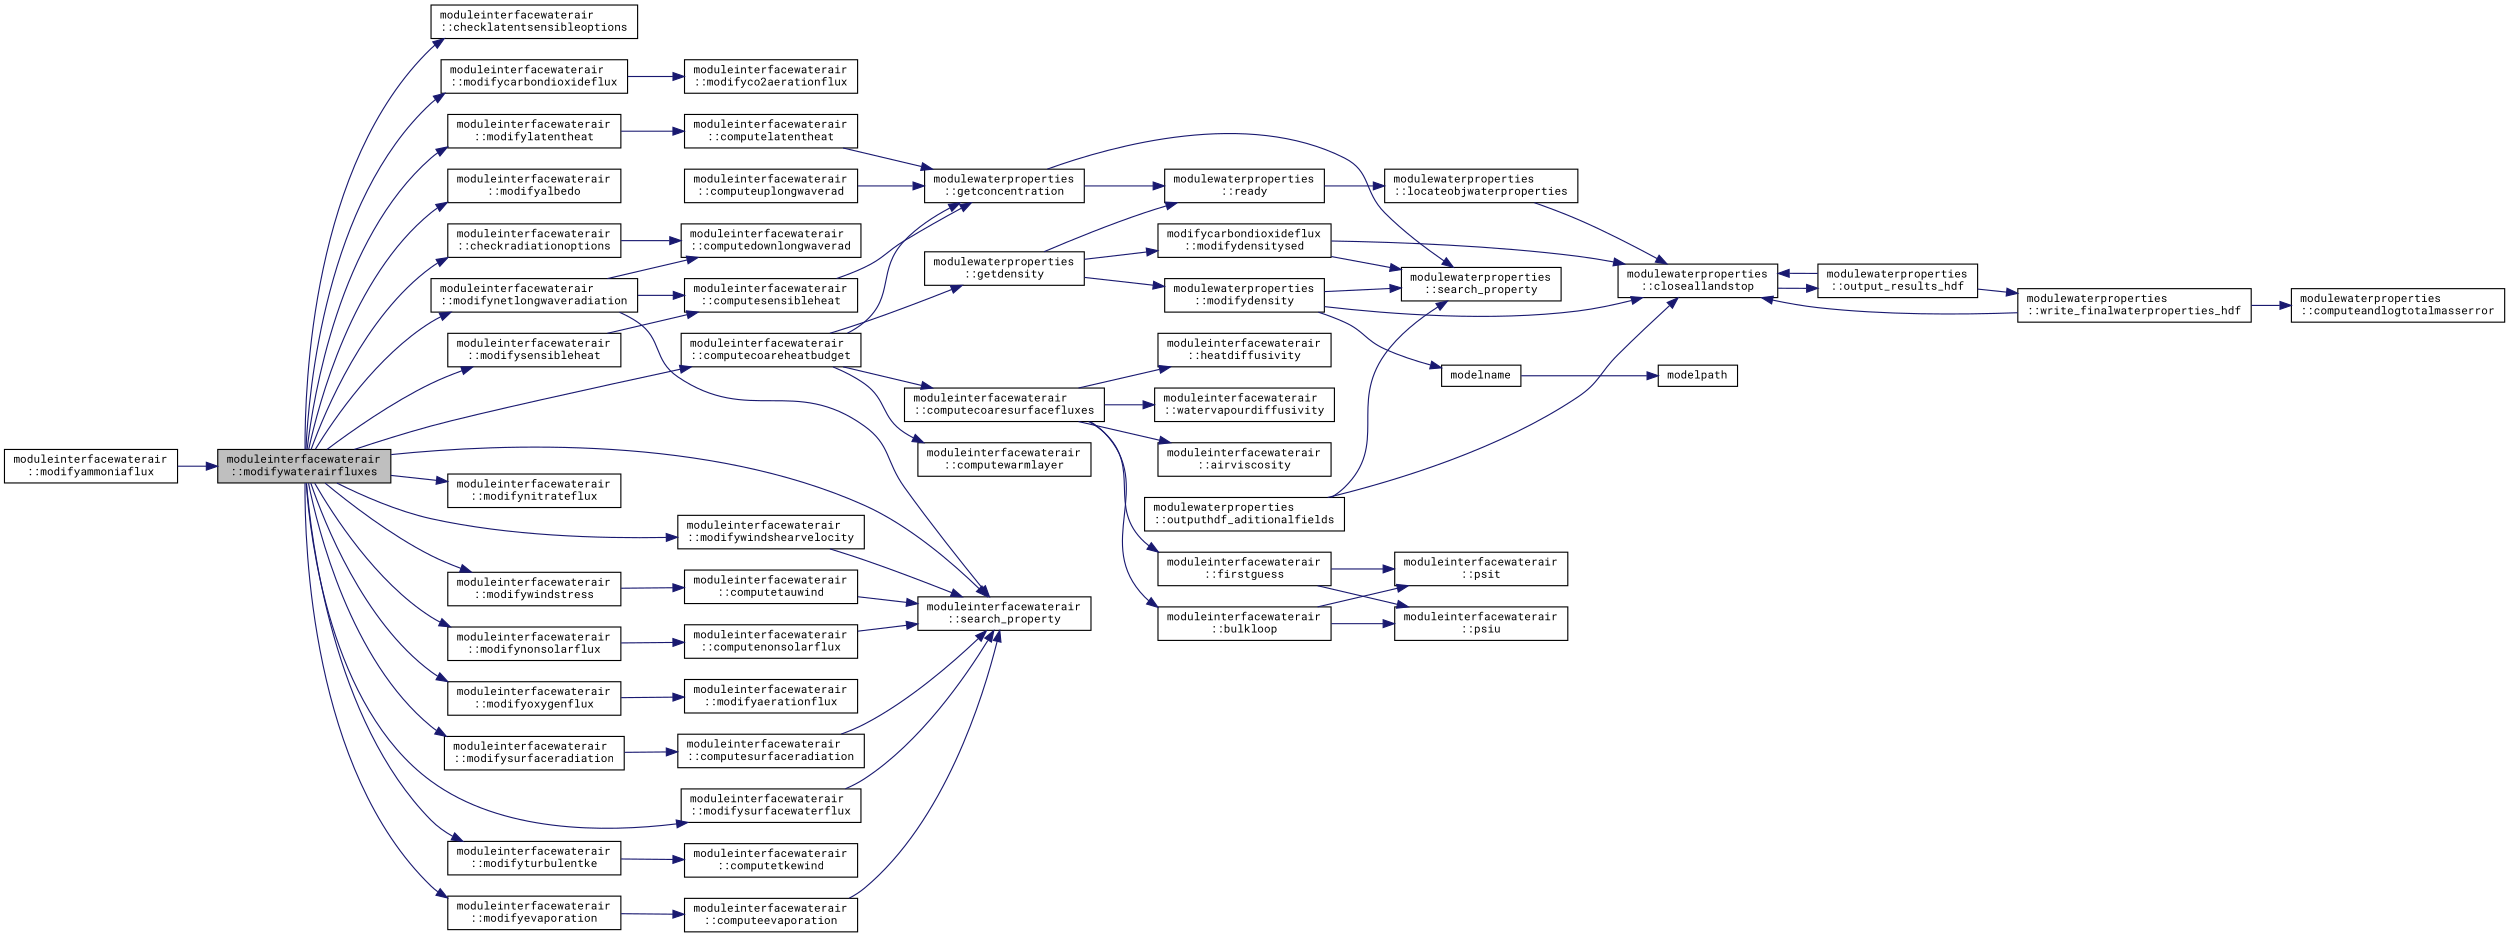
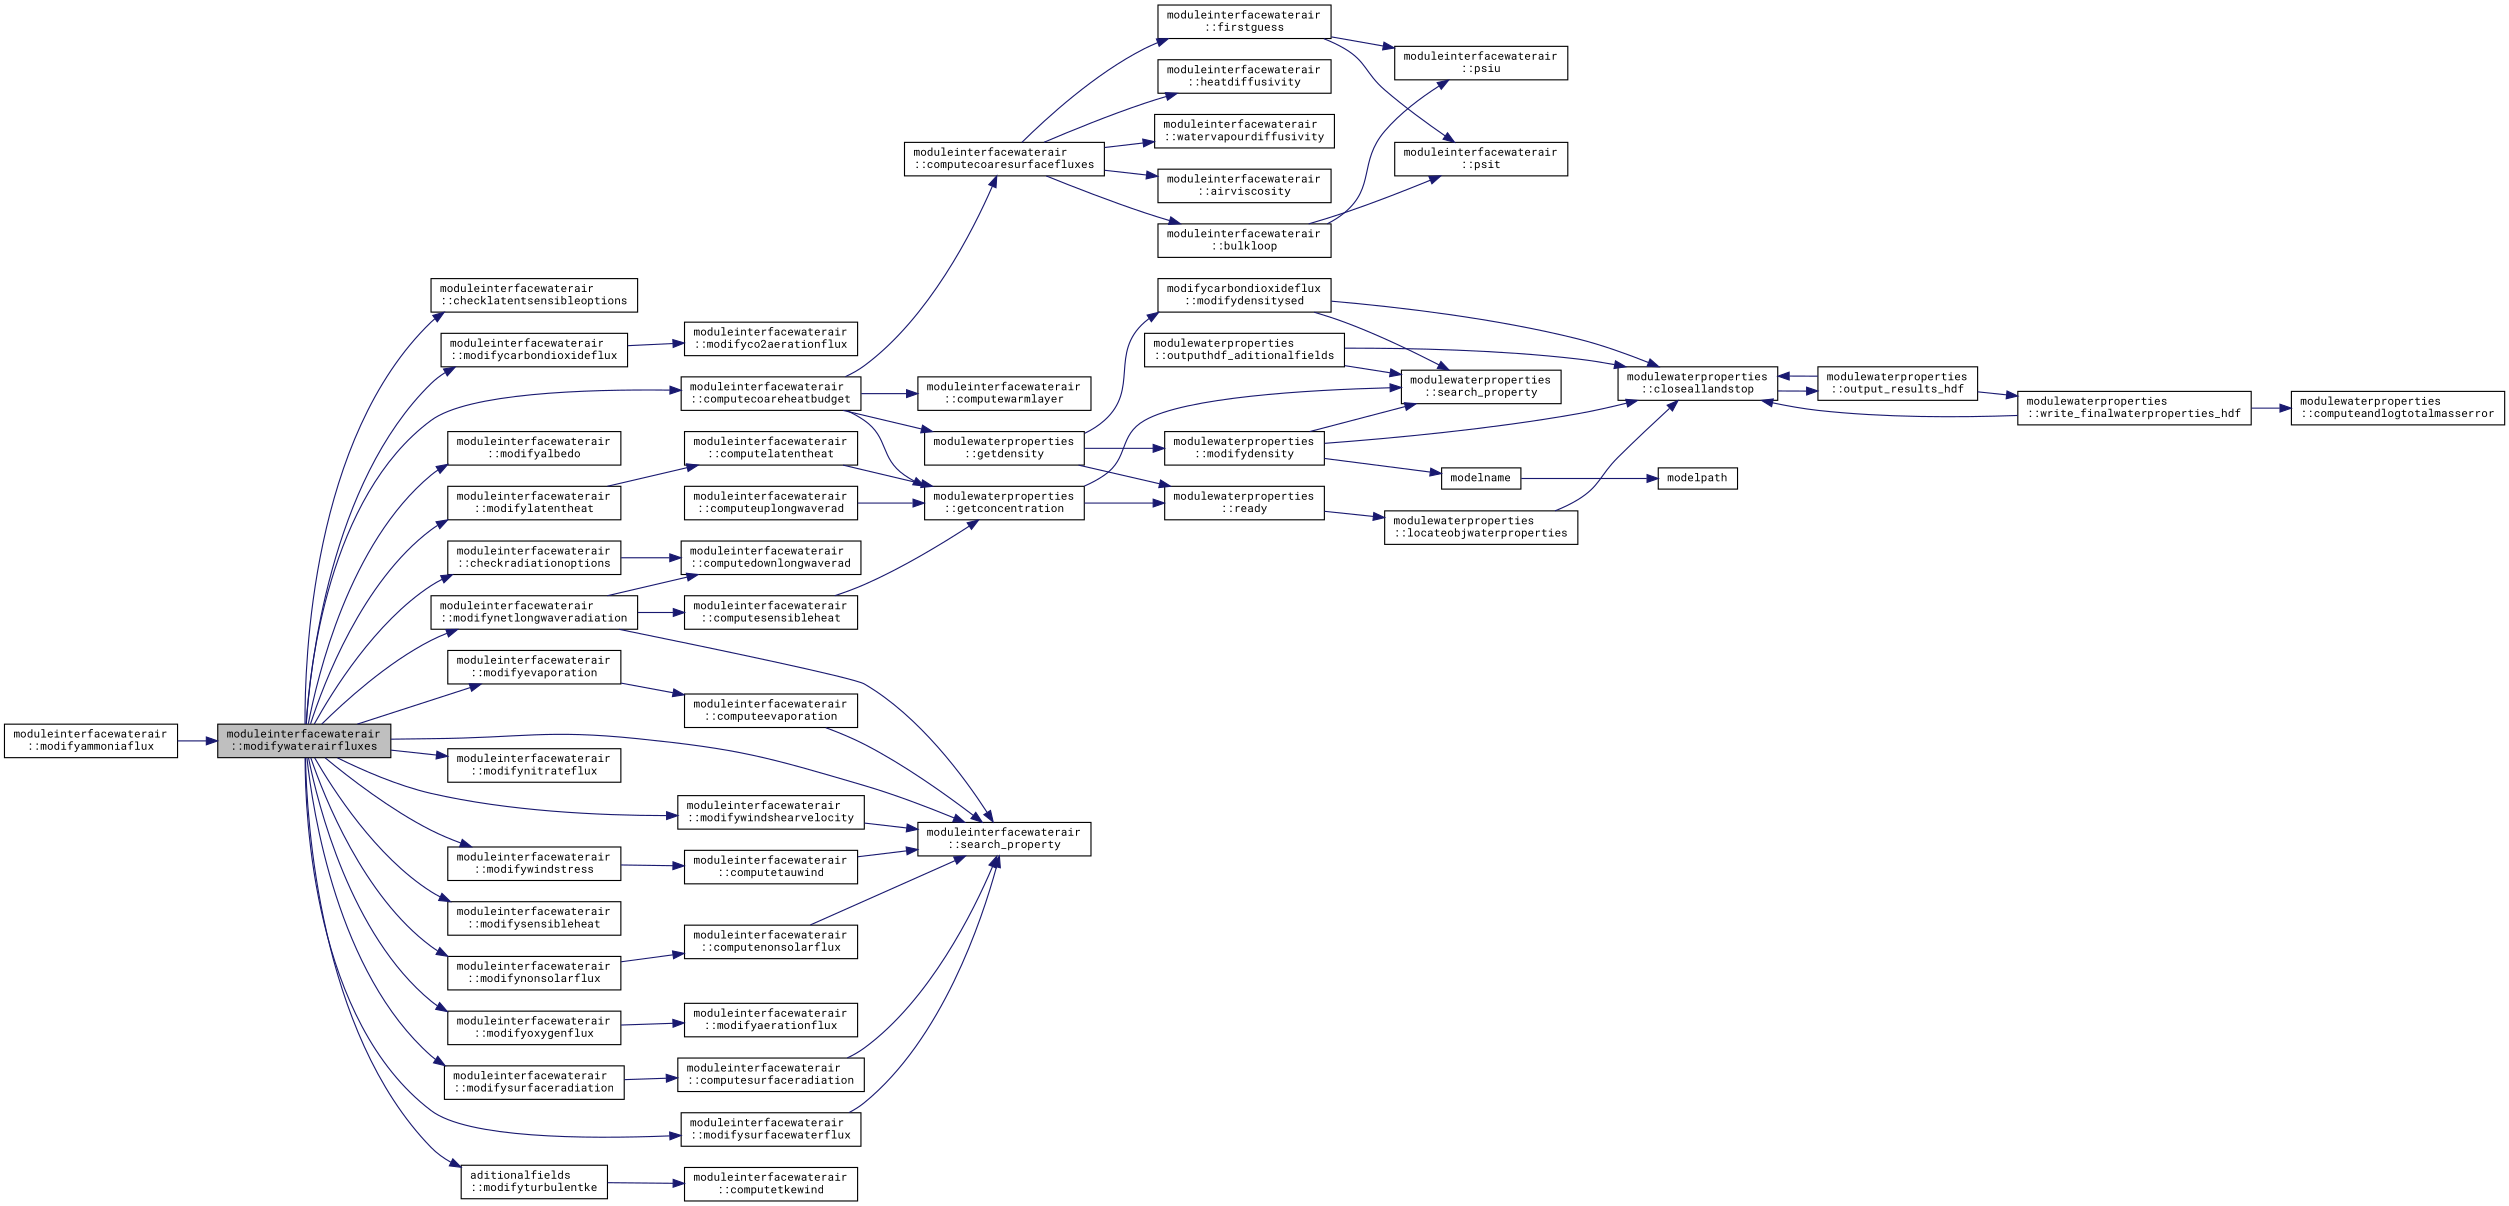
edge "moduleinterfacewaterair ::modifysensibleheat" -> "moduleinterfacewaterair ::computesensibleheat": removed
node "moduleinterfacewaterair ::modifyturbulentke": label "moduleinterfacewaterair ::modifyturbulentke" -> "aditionalfields ::modifyturbulentke"
